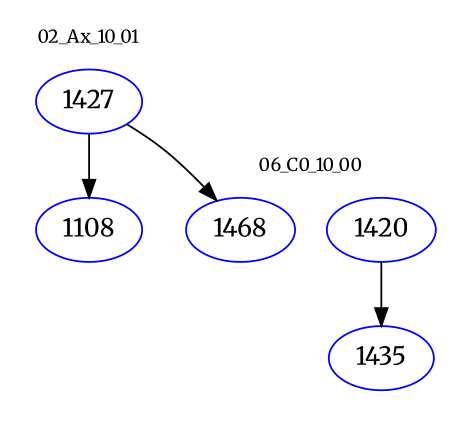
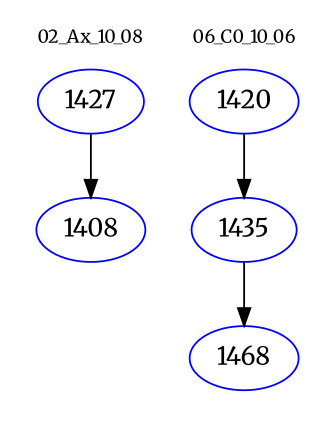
cluster "02_Ax_10_01": label "02_Ax_10_01" -> "02_Ax_10_08"
edge "1427" -> "1468": now "1435" -> "1468"
cluster "06_C0_10_00": label "06_C0_10_00" -> "06_C0_10_06"
node "1108": label "1108" -> "1408"
